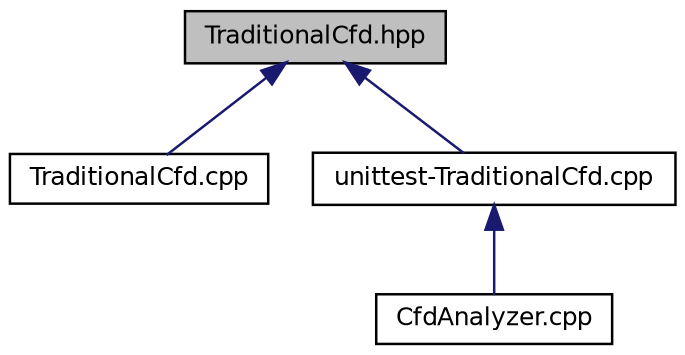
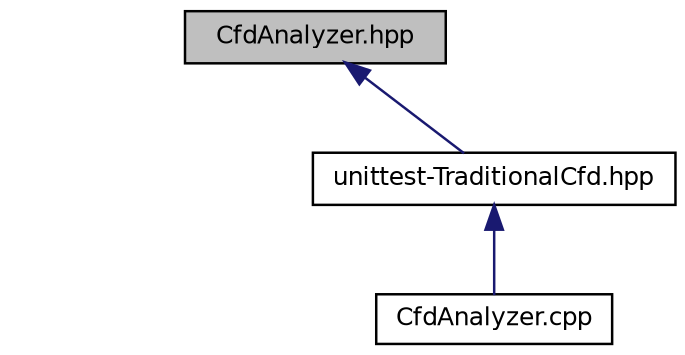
node "TraditionalCfd.hpp": label "TraditionalCfd.hpp" -> "CfdAnalyzer.hpp"
node "TraditionalCfd.cpp": removed
node "unittest-TraditionalCfd.cpp": label "unittest-TraditionalCfd.cpp" -> "unittest-TraditionalCfd.hpp"
